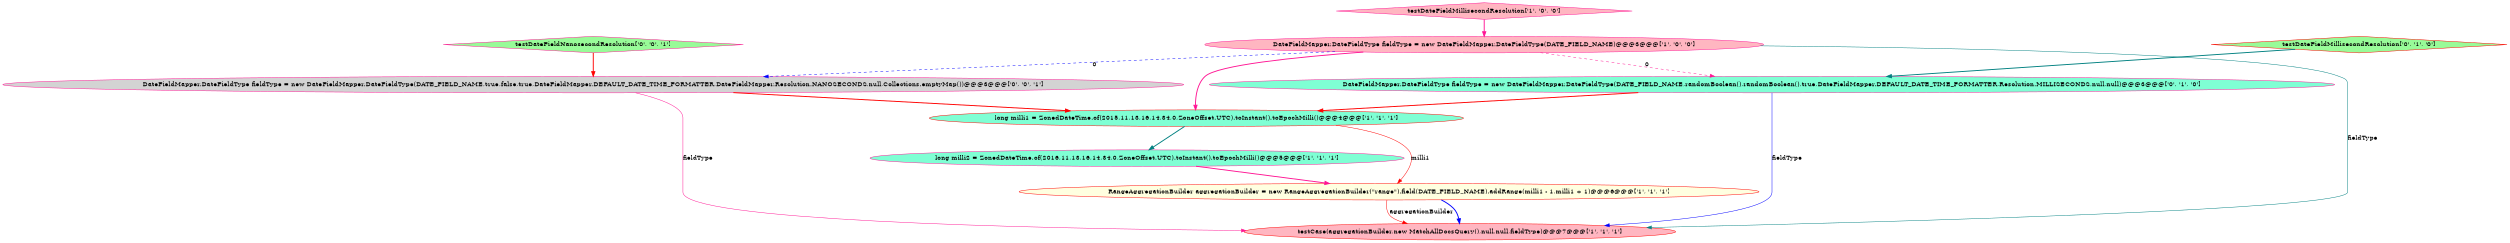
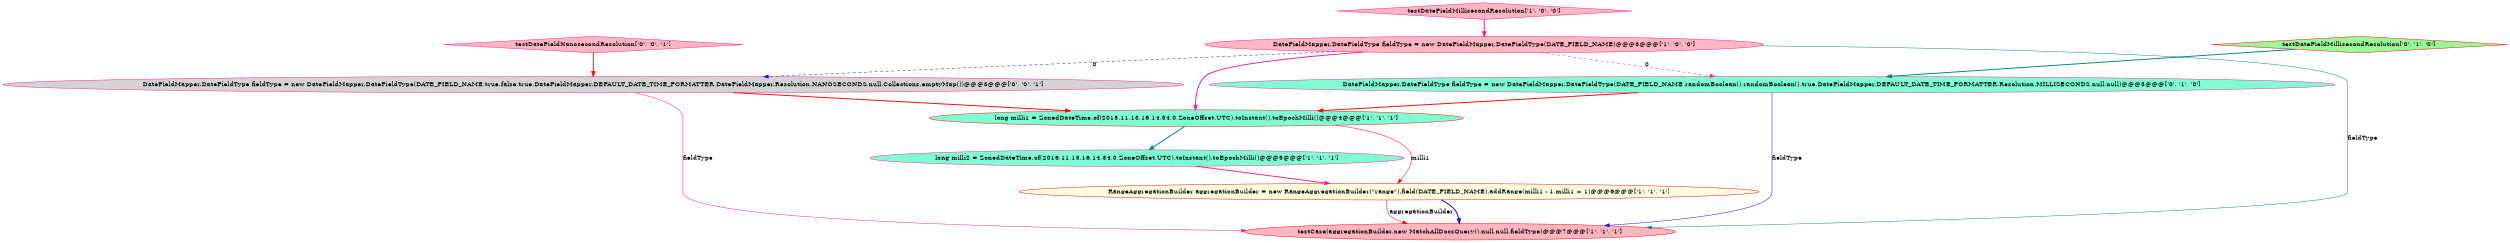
node "testDateFieldNanosecondResolution['0', '0', '1']": fillcolor palegreen -> lightpink
